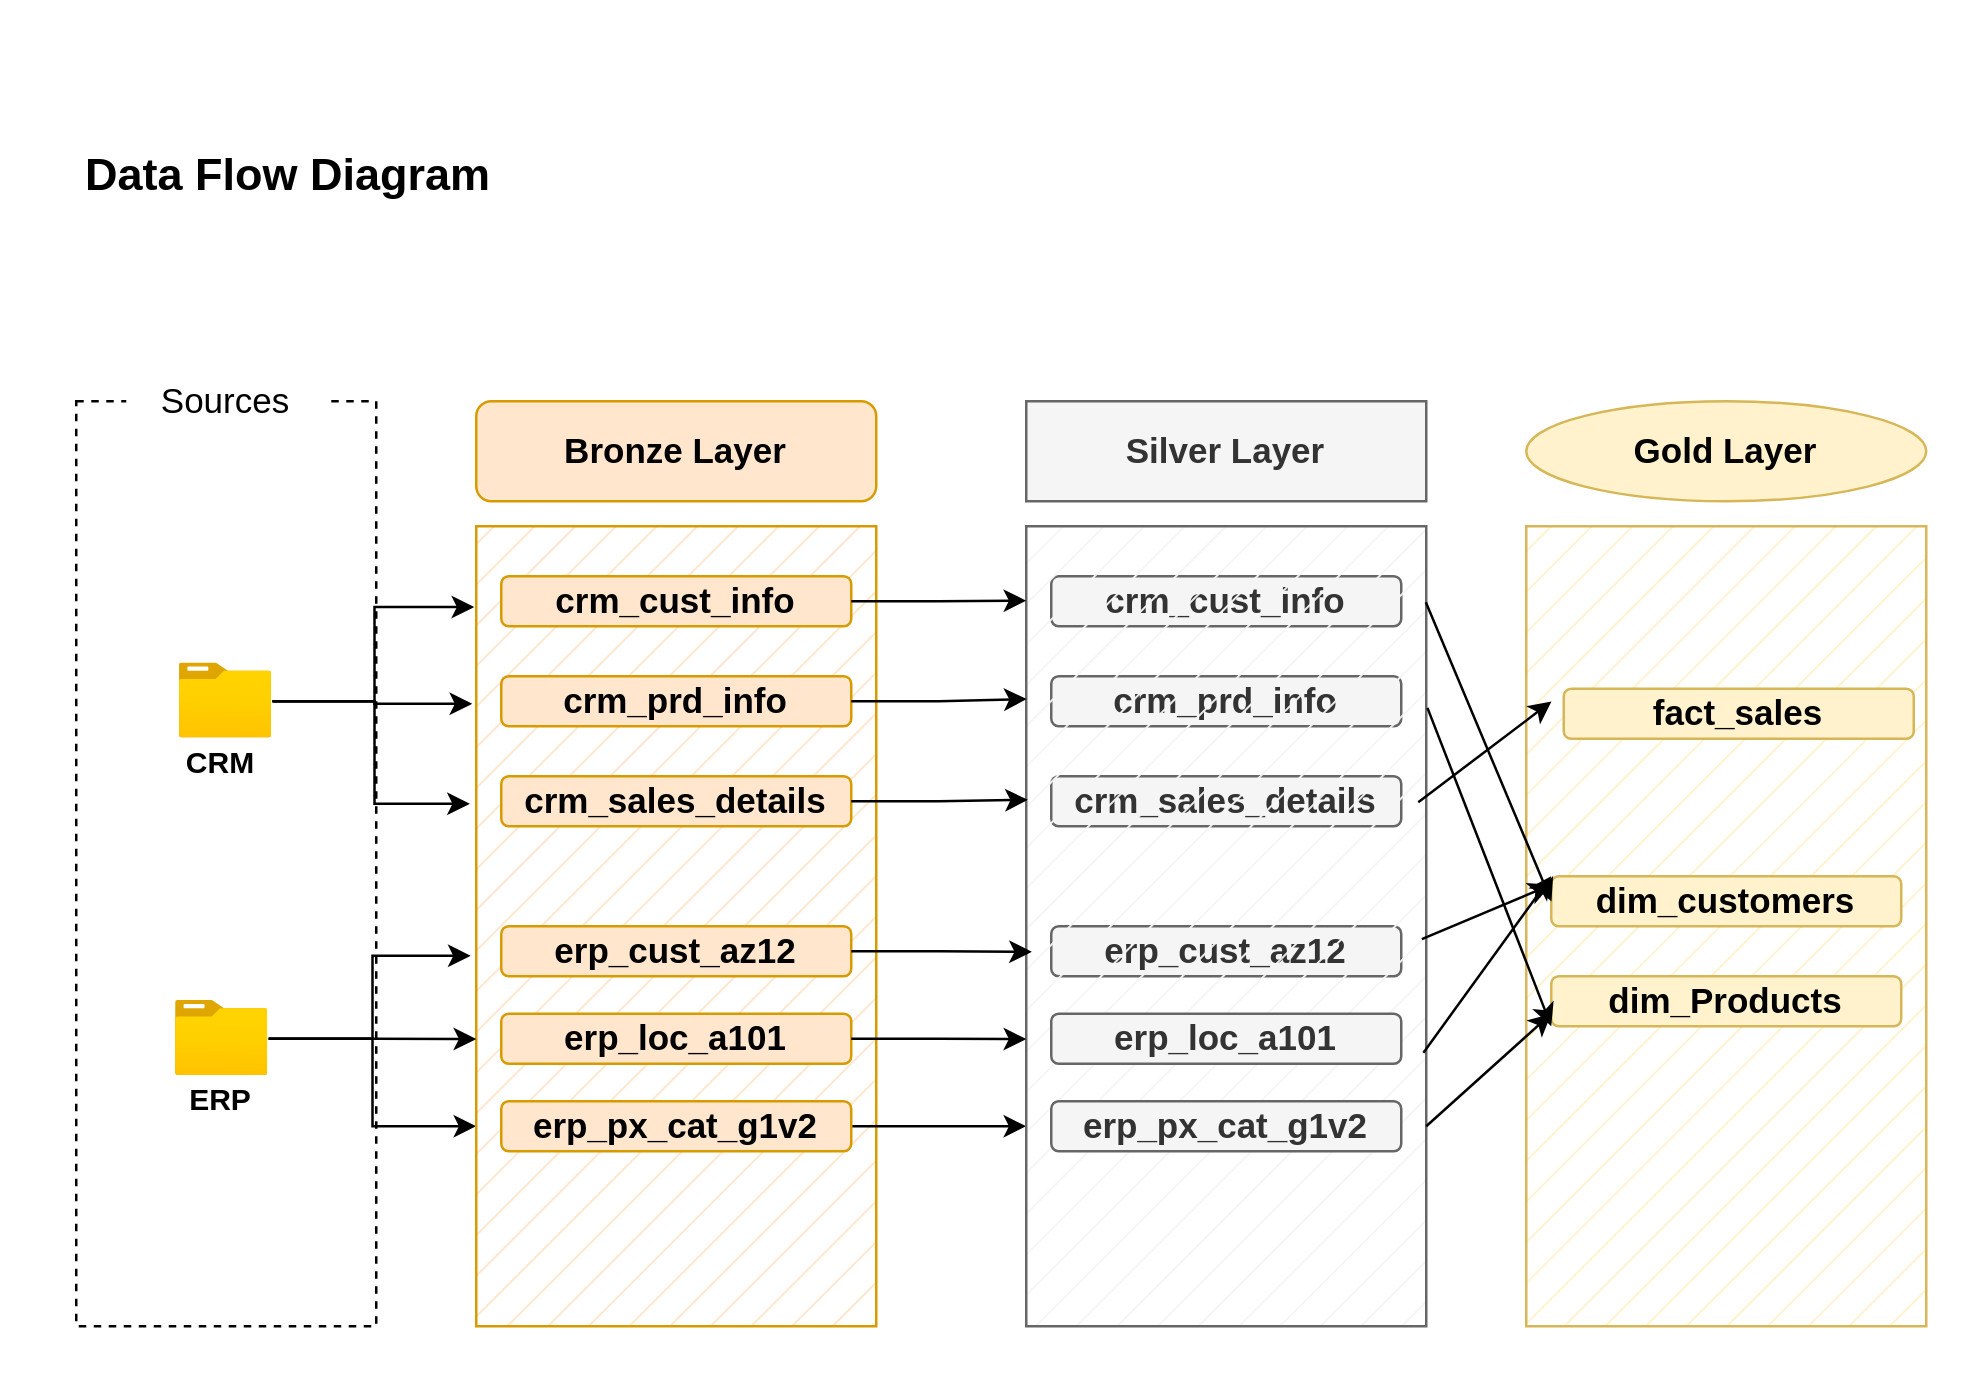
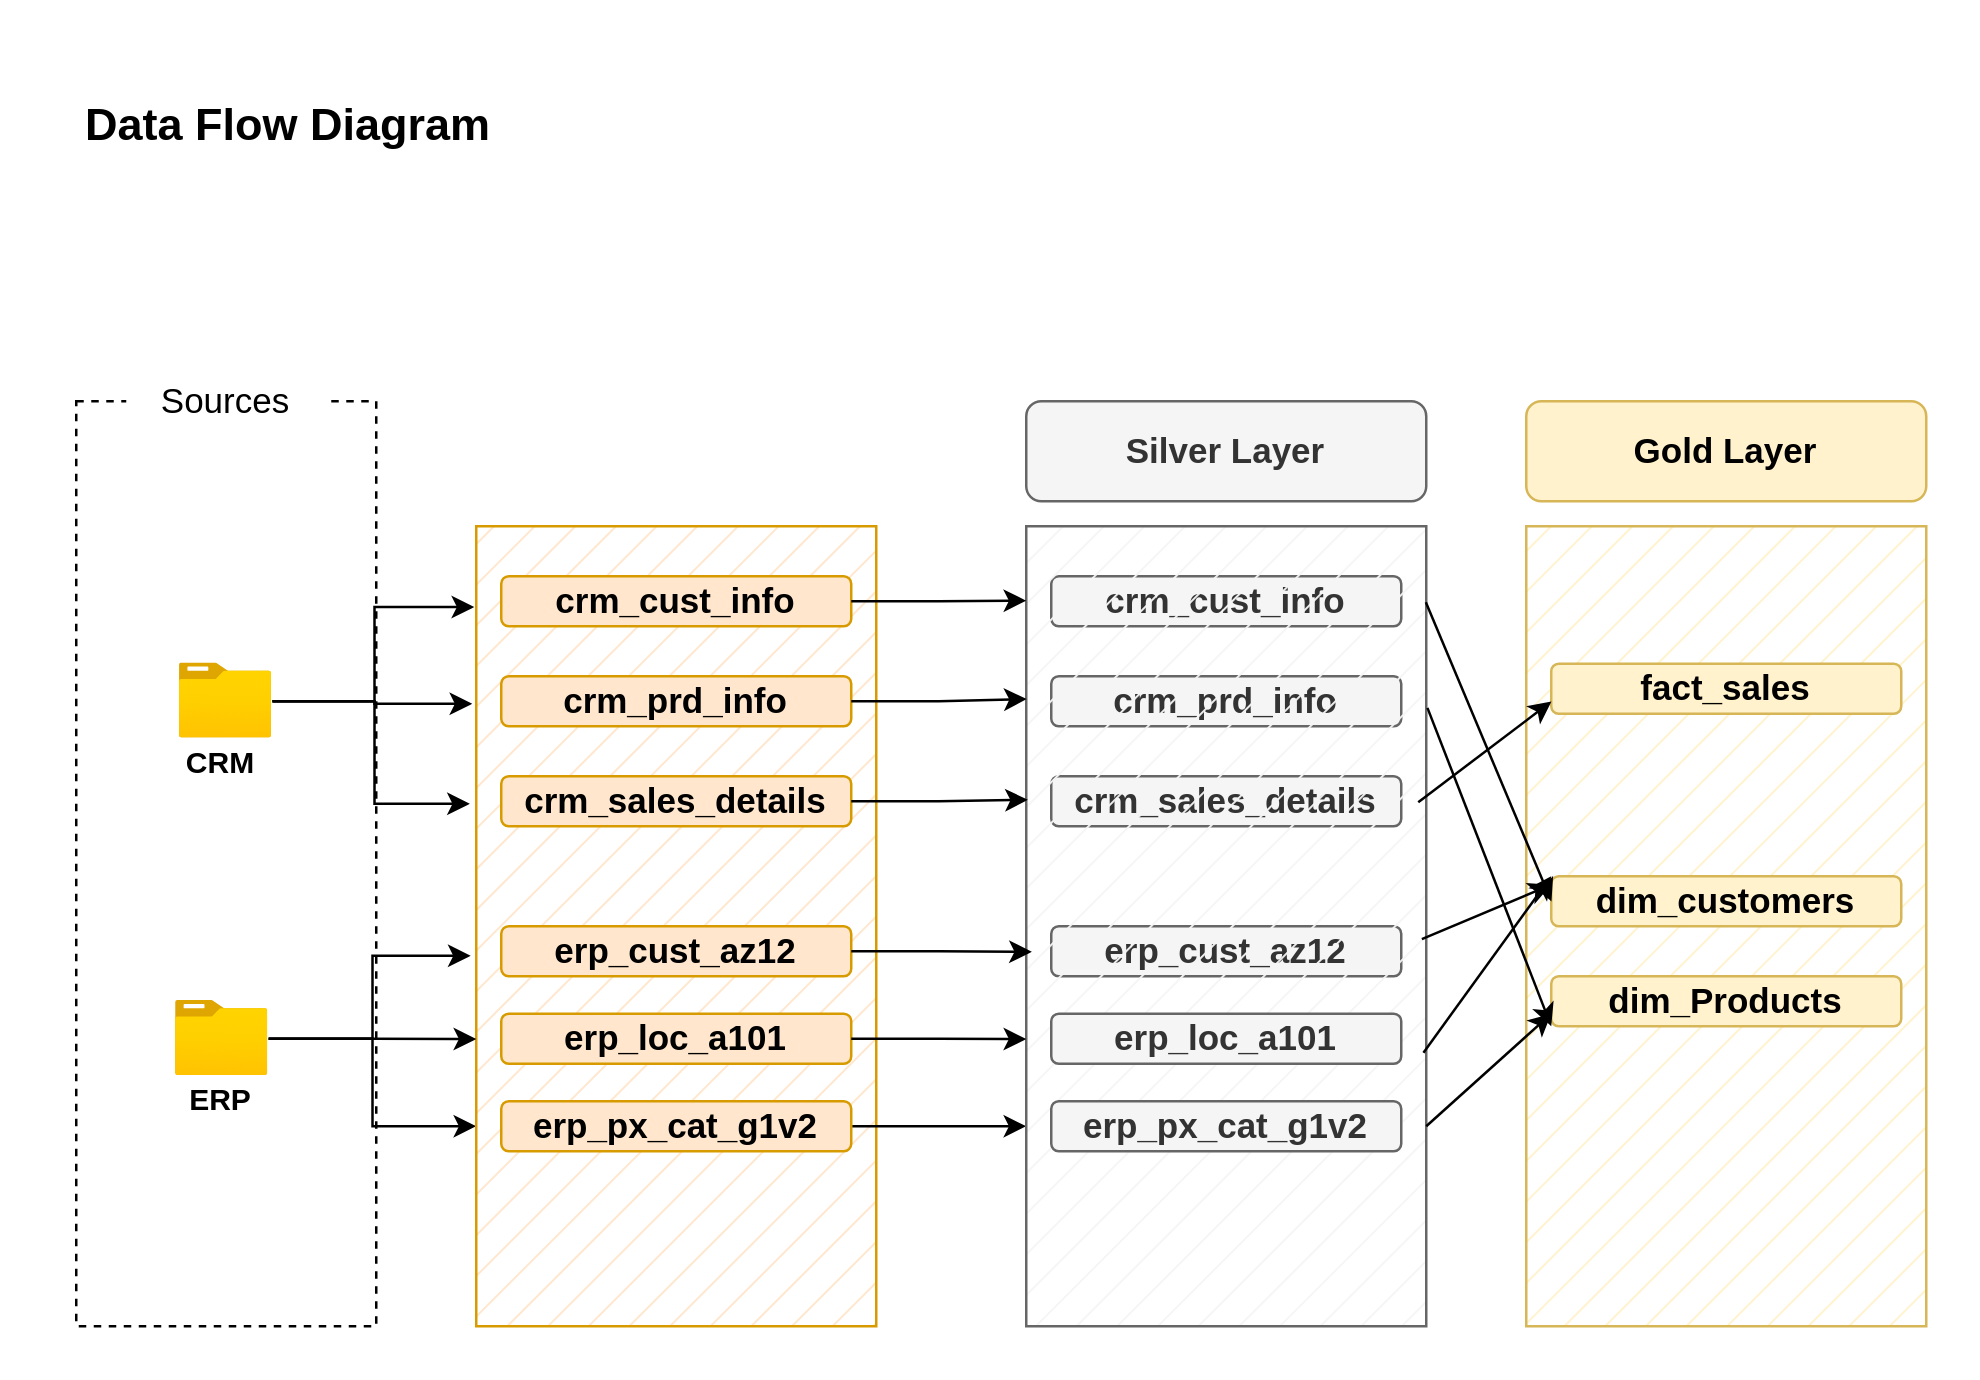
node "Data Flow Diagram": moved (289, 176) -> (289, 126)
node "Bronze Layer": removed
node "Silver Layer": shape rectangle -> rounded rectangle
node "Gold Layer": shape ellipse -> rounded rectangle
node "fact_sales": moved (1739, 714) -> (1726, 689)
